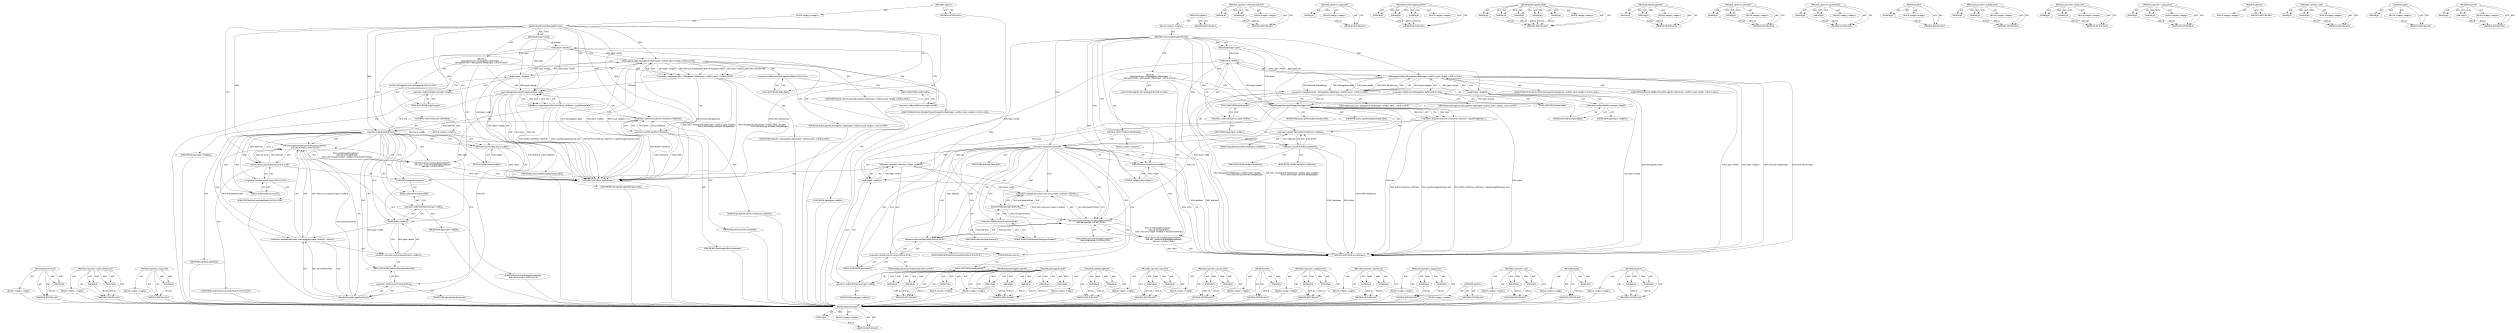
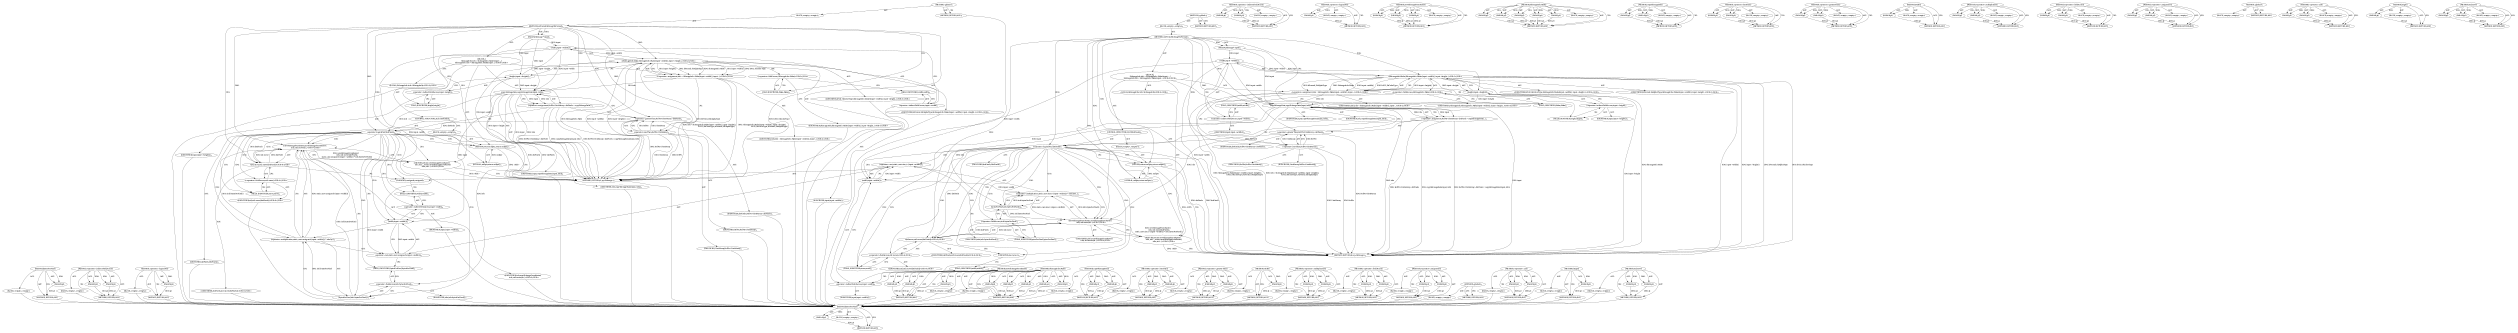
edge "(<operator>.cast,static_cast<size_t>(input->width()))" -> "(UNKNOWN,size_t,size_t)": now "(<operator>.cast,static_cast<size_t>(input->width()))" -> "(<operator>.cast,static_cast<unsigned>(input->width()))"
